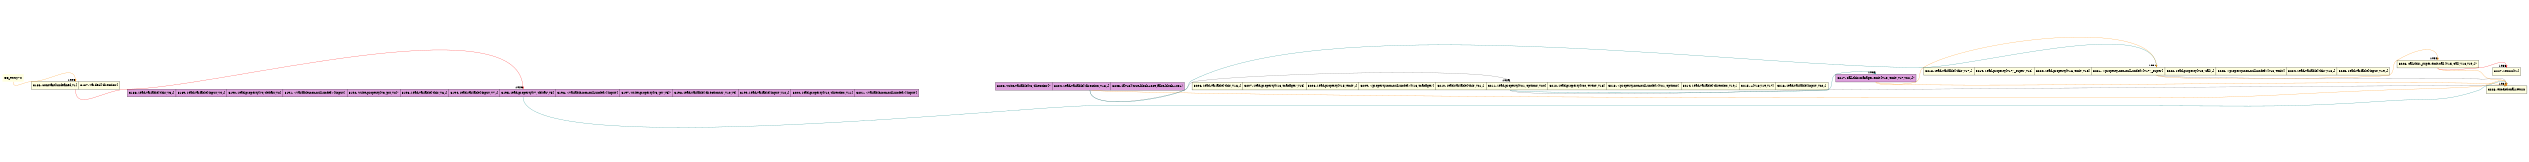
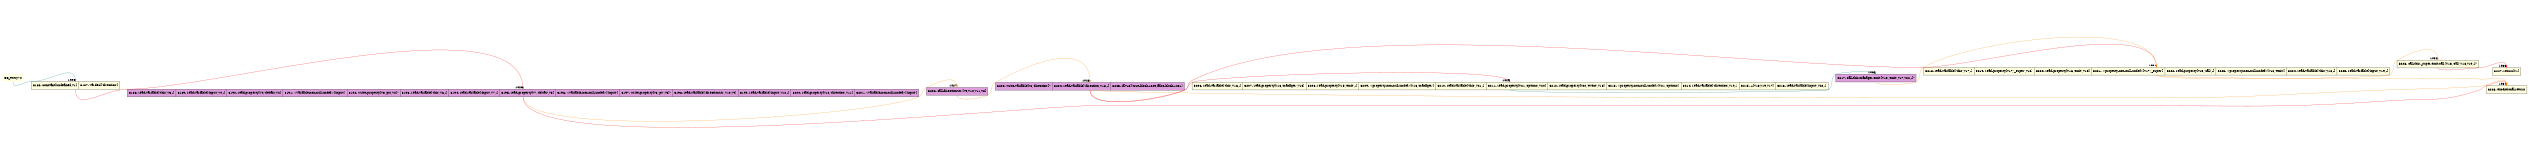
edge "3203: write-variable[v8,'direction']*" -> "3218: read-variable['this',v17,-]": color teal -> red
edge "3226: call-this._super.emit.call [v15,'call',v18,v19,-]*" -> "3228: exceptional-return": removed
edge "3203: write-variable[v8,'direction']*" -> "3206: read-variable['this',v16,-]": color gray40 -> red
edge "BB_entry72" -> "3186: constant[undefined,v1]": color darkorange -> teal
edge "3218: read-variable['this',v17,-]" -> "3228: exceptional-return": color gray40 -> darkorange
edge "3217: call-this.manager.emit [v15,'emit',v17,v22,-]*" -> "3228: exceptional-return": removed
edge "3206: read-variable['this',v16,-]" -> "3228: exceptional-return": removed
node "3202: call-directionStr [v9,v10,v11,v8]": added
edge "3188: read-variable['this',v3,-]" -> "3228: exceptional-return": color teal -> red
